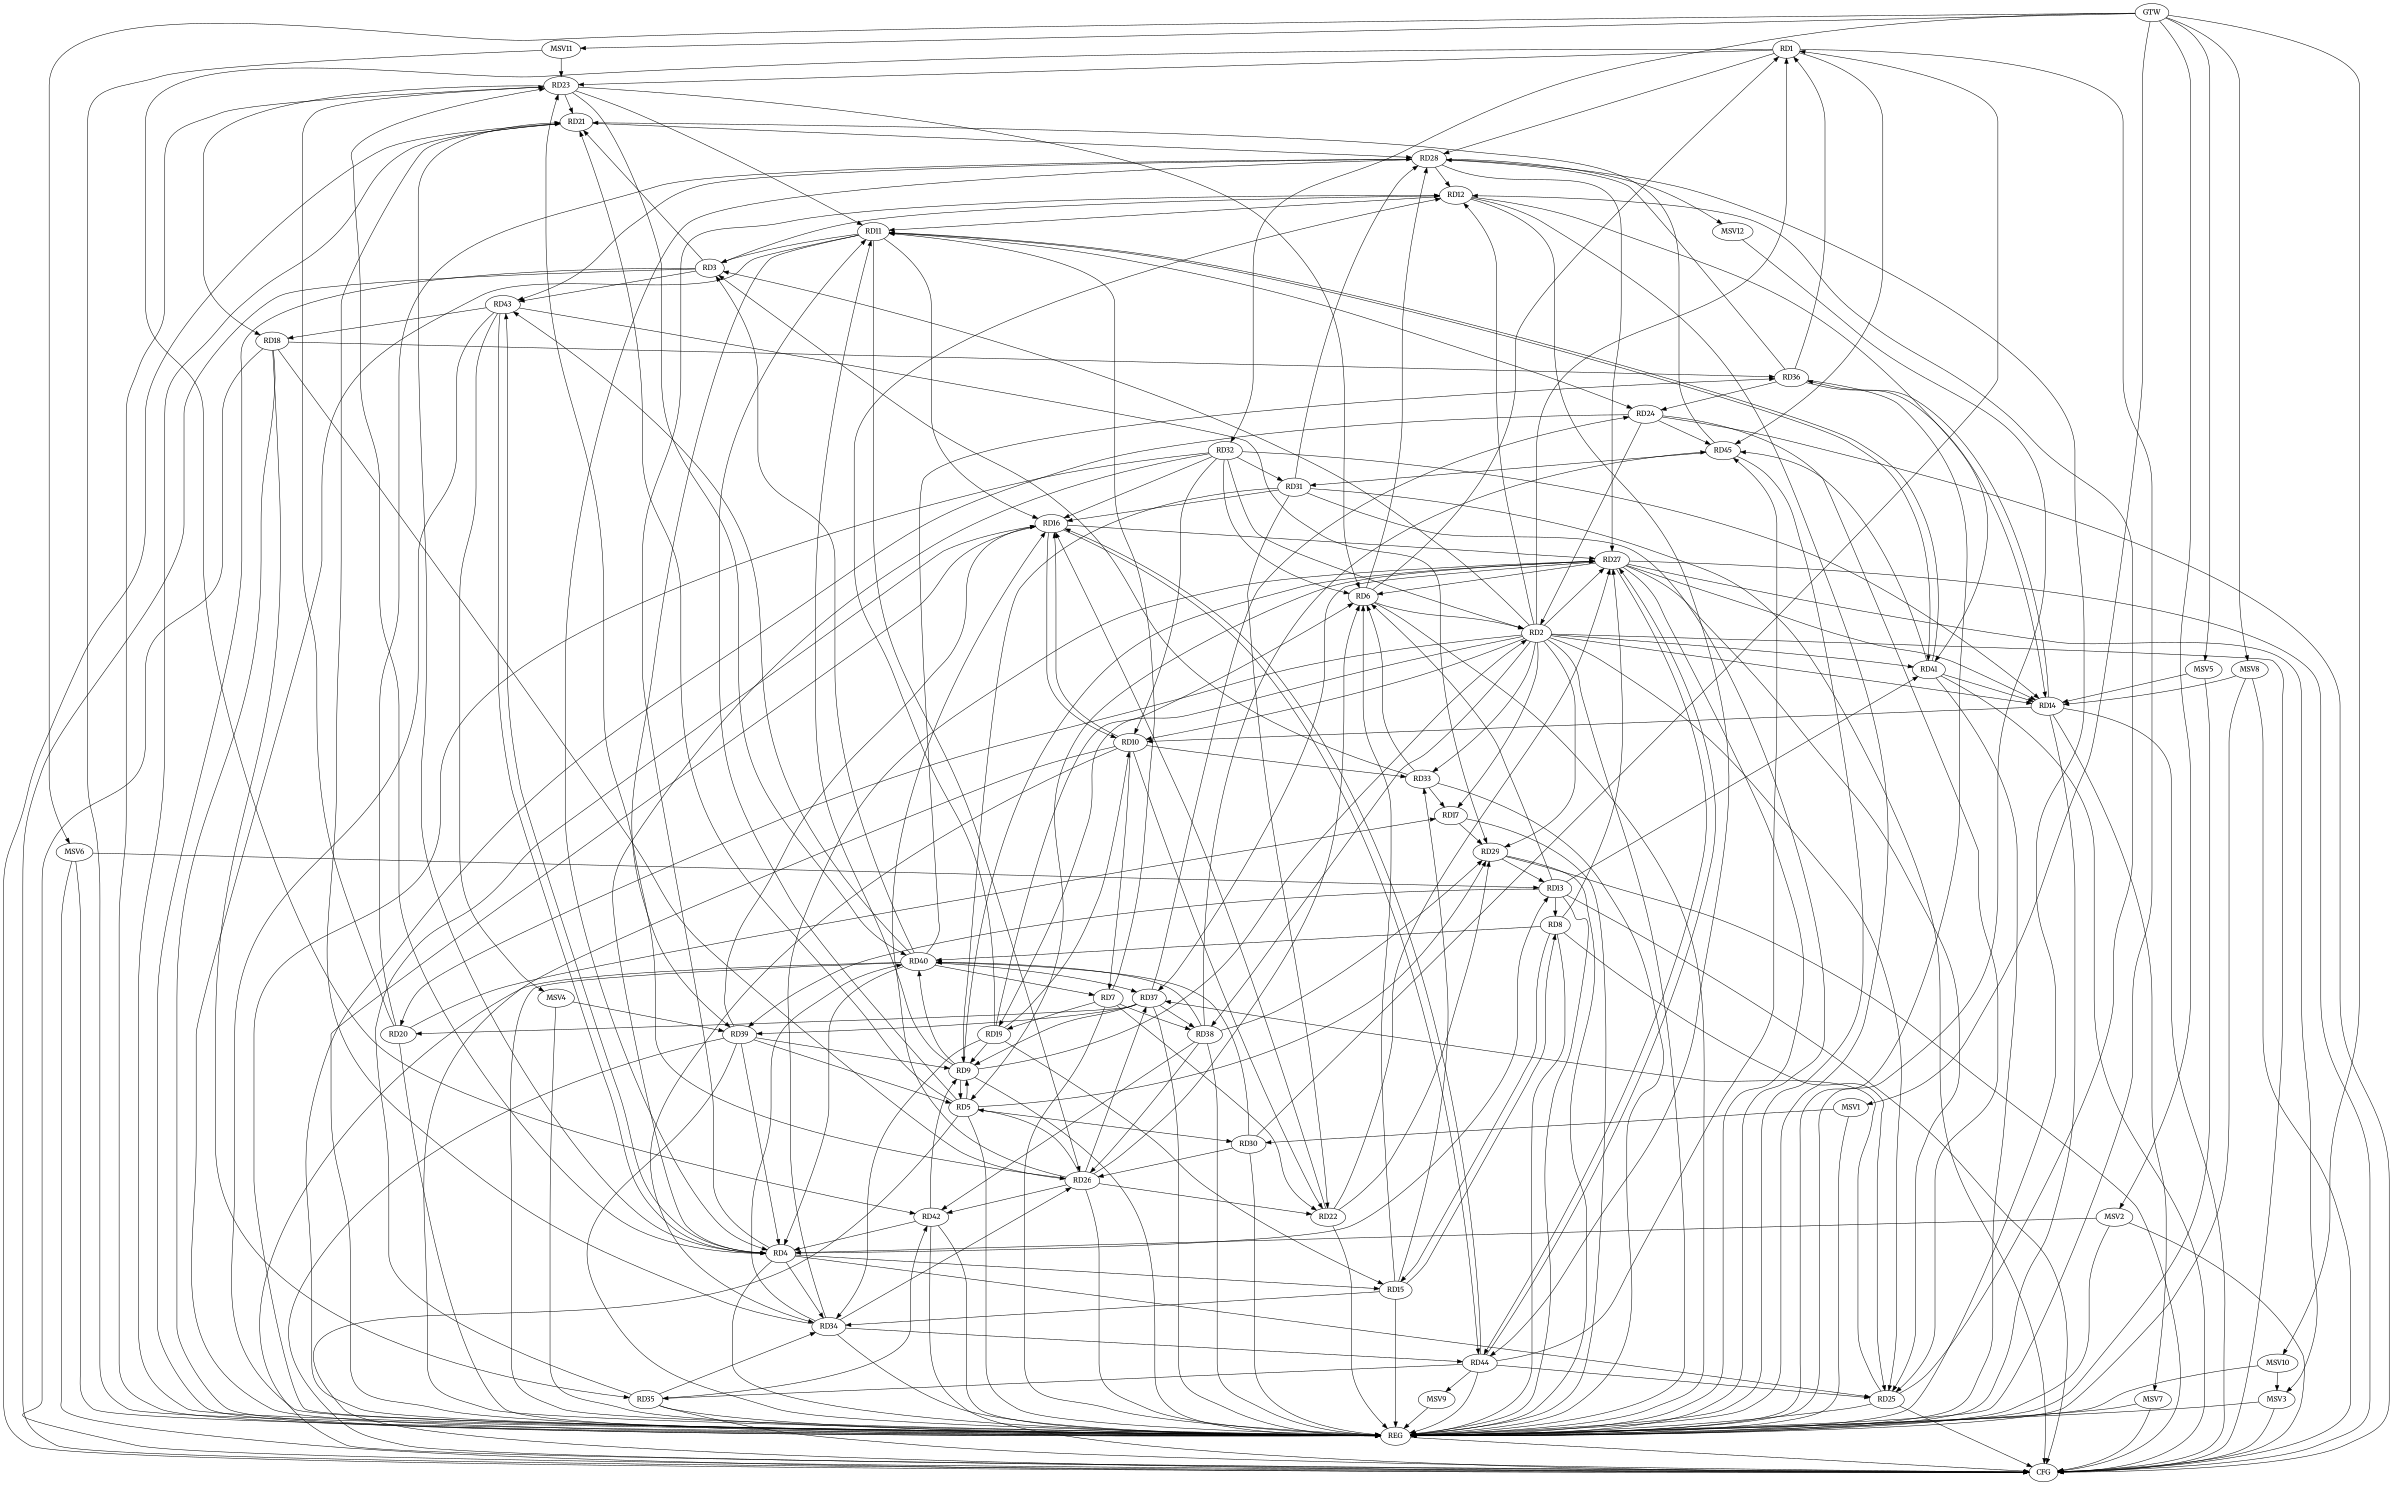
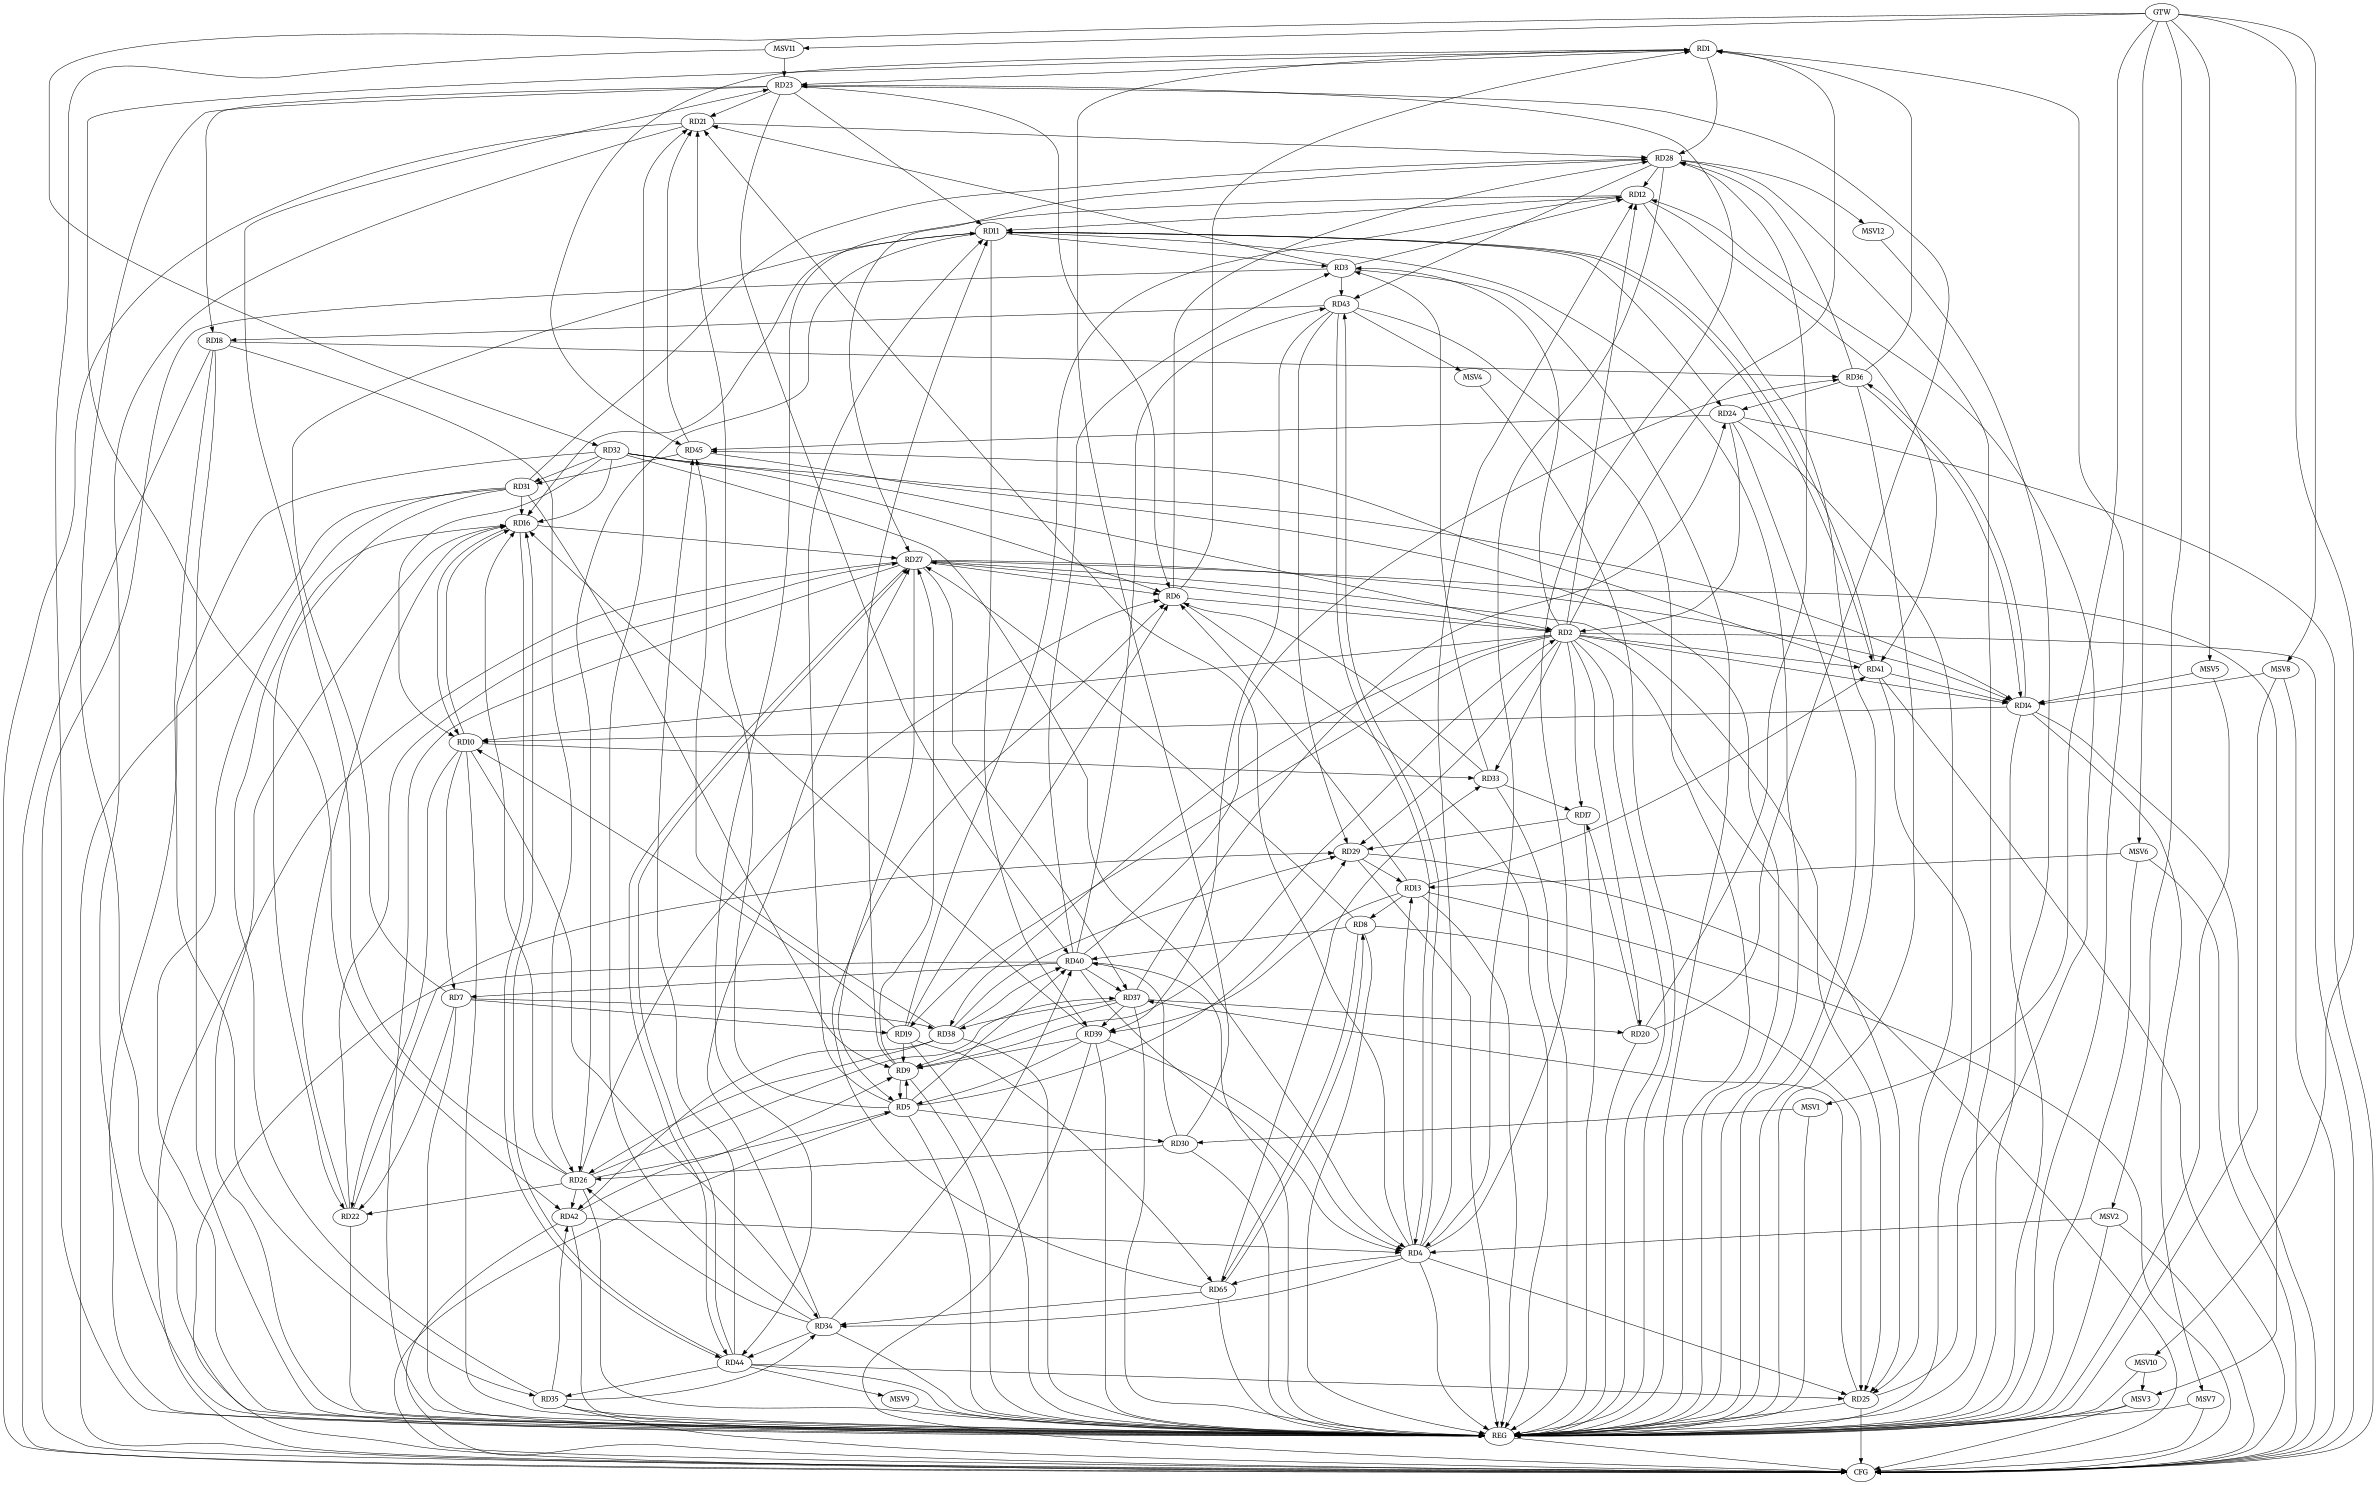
edge "MSV4" -> "RD39": now "RD43" -> "RD39"
edge "RD9" -> "RD40": now "RD5" -> "RD40"
edge "RD19" -> "RD34": now "RD19" -> "REG"
node "RD15": label "RD15" -> "RD65"
